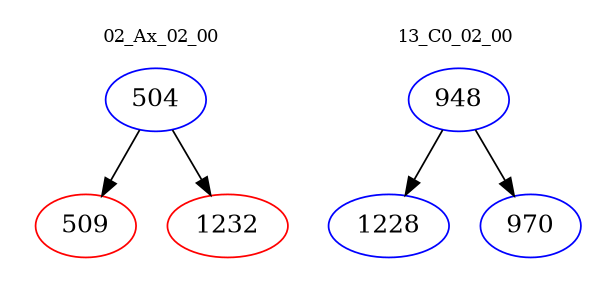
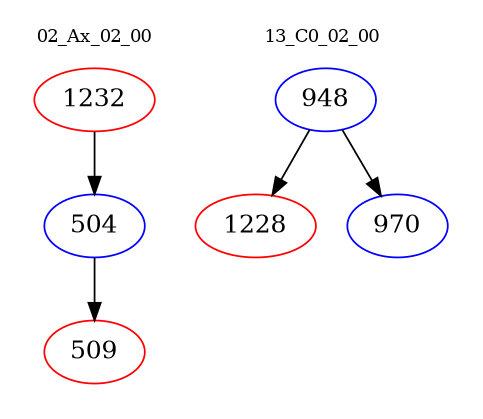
edge "504" -> "1232": reversed
node "1228": color blue -> red
